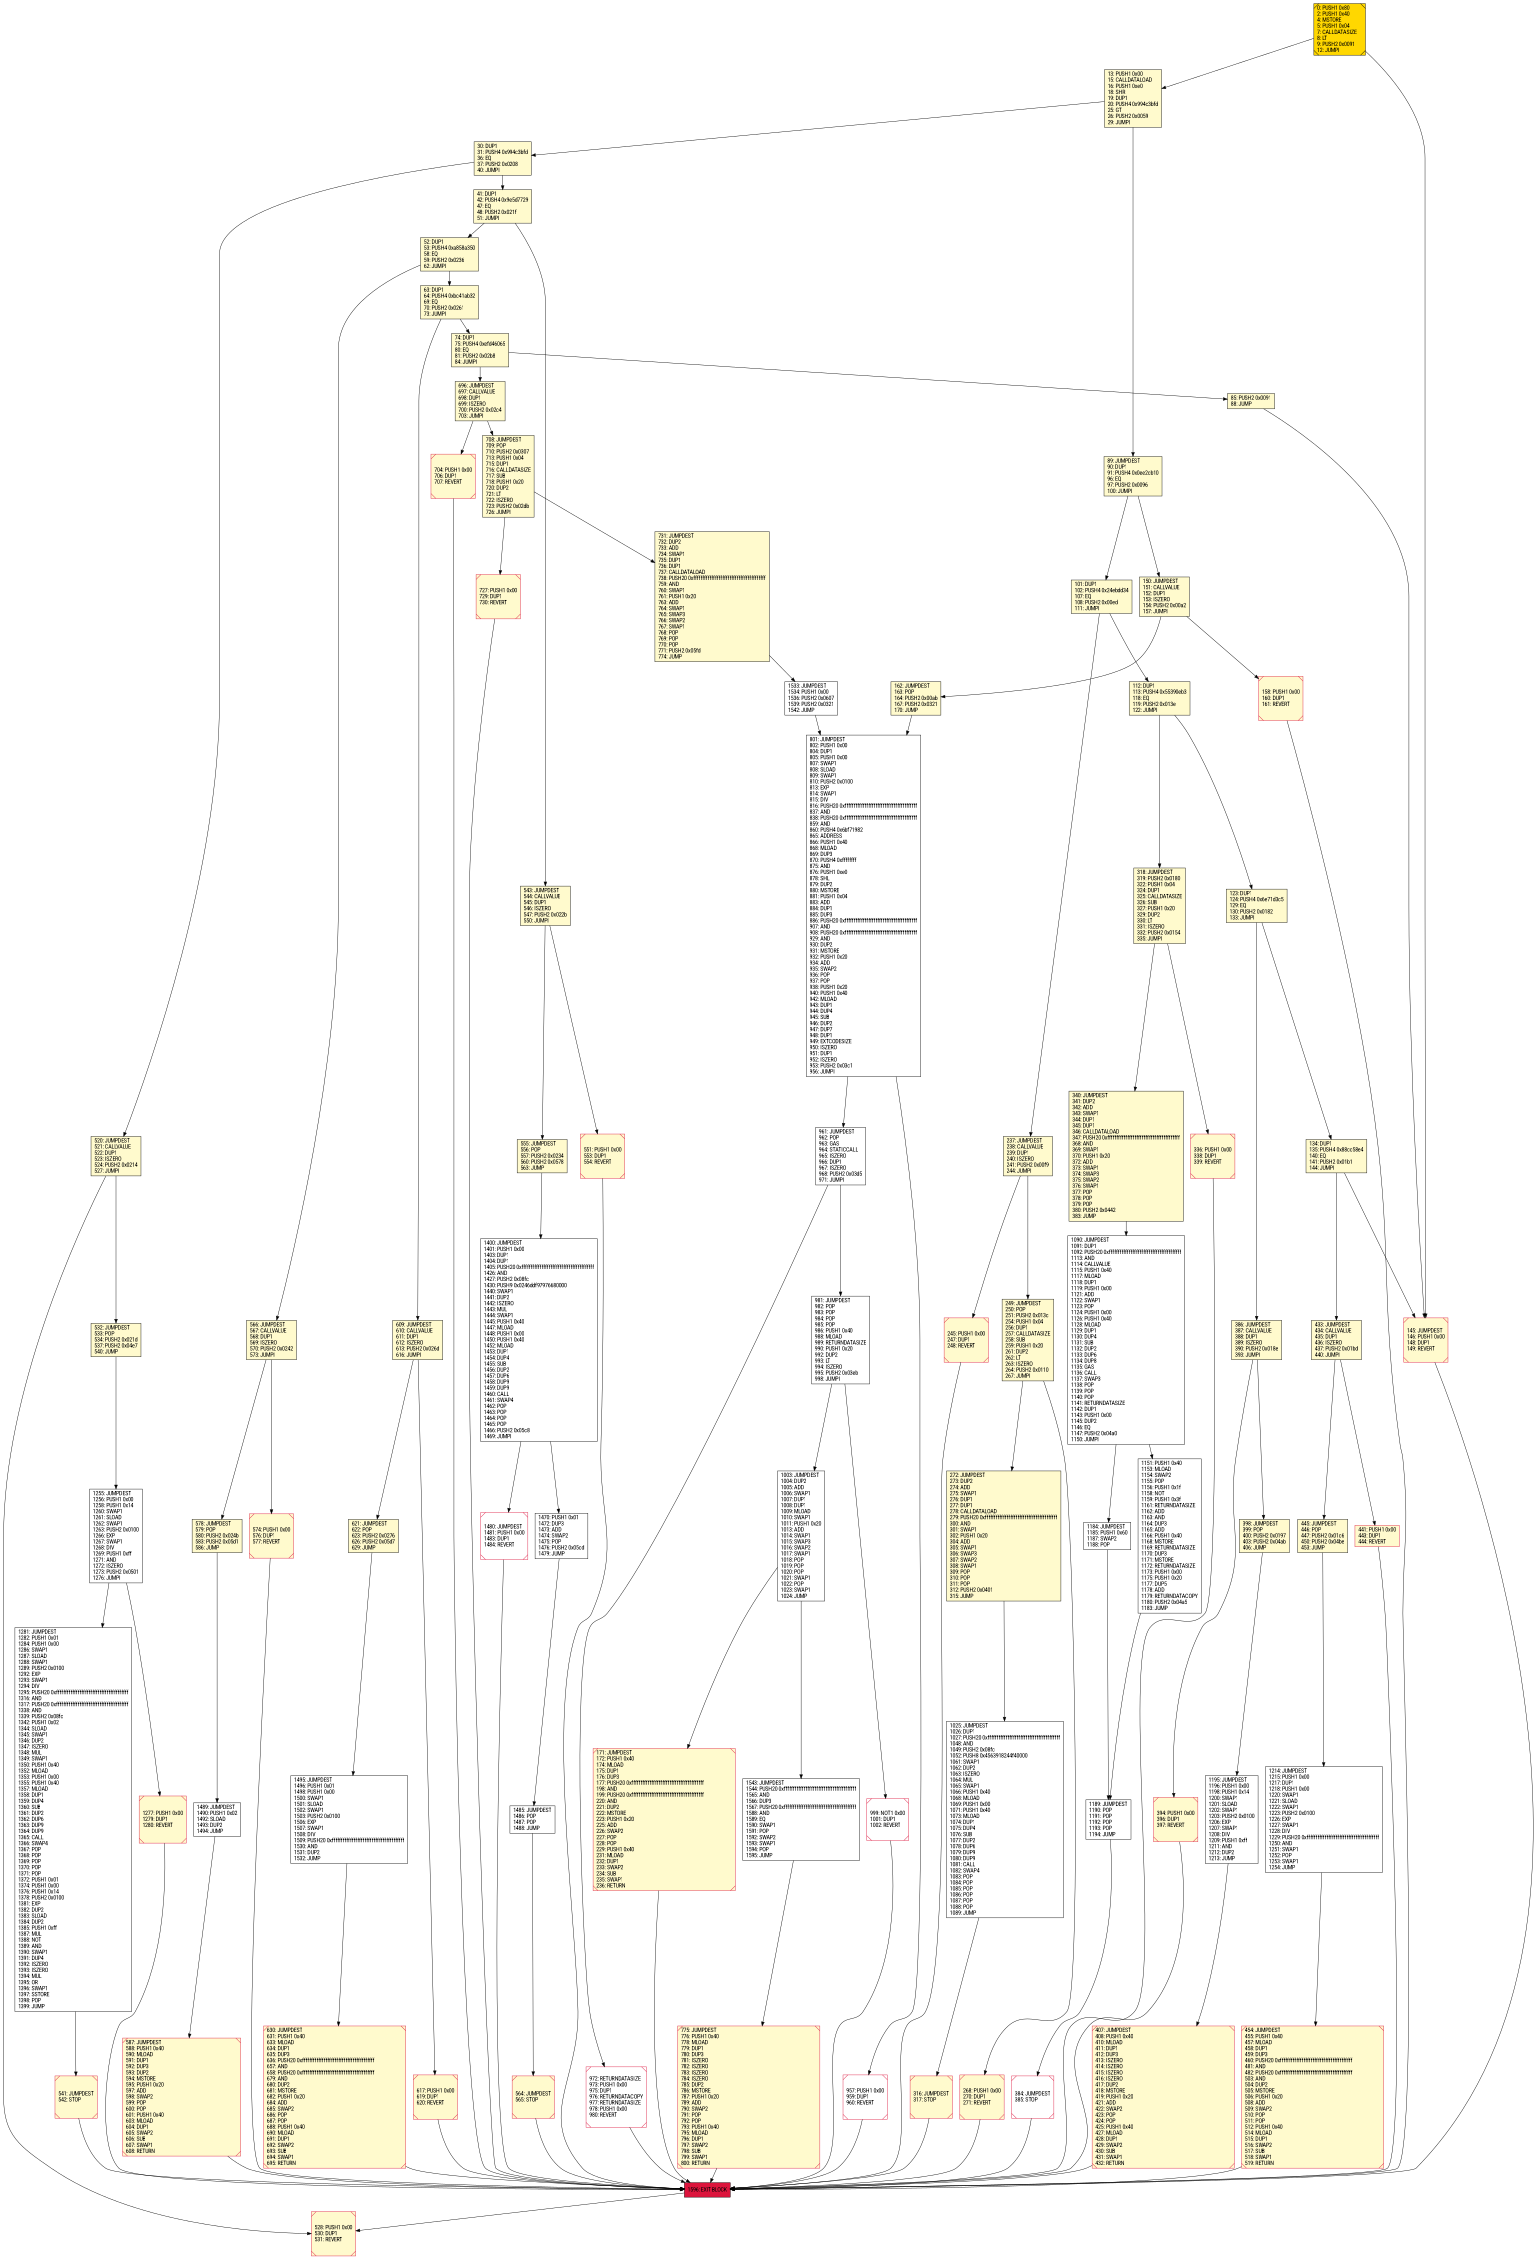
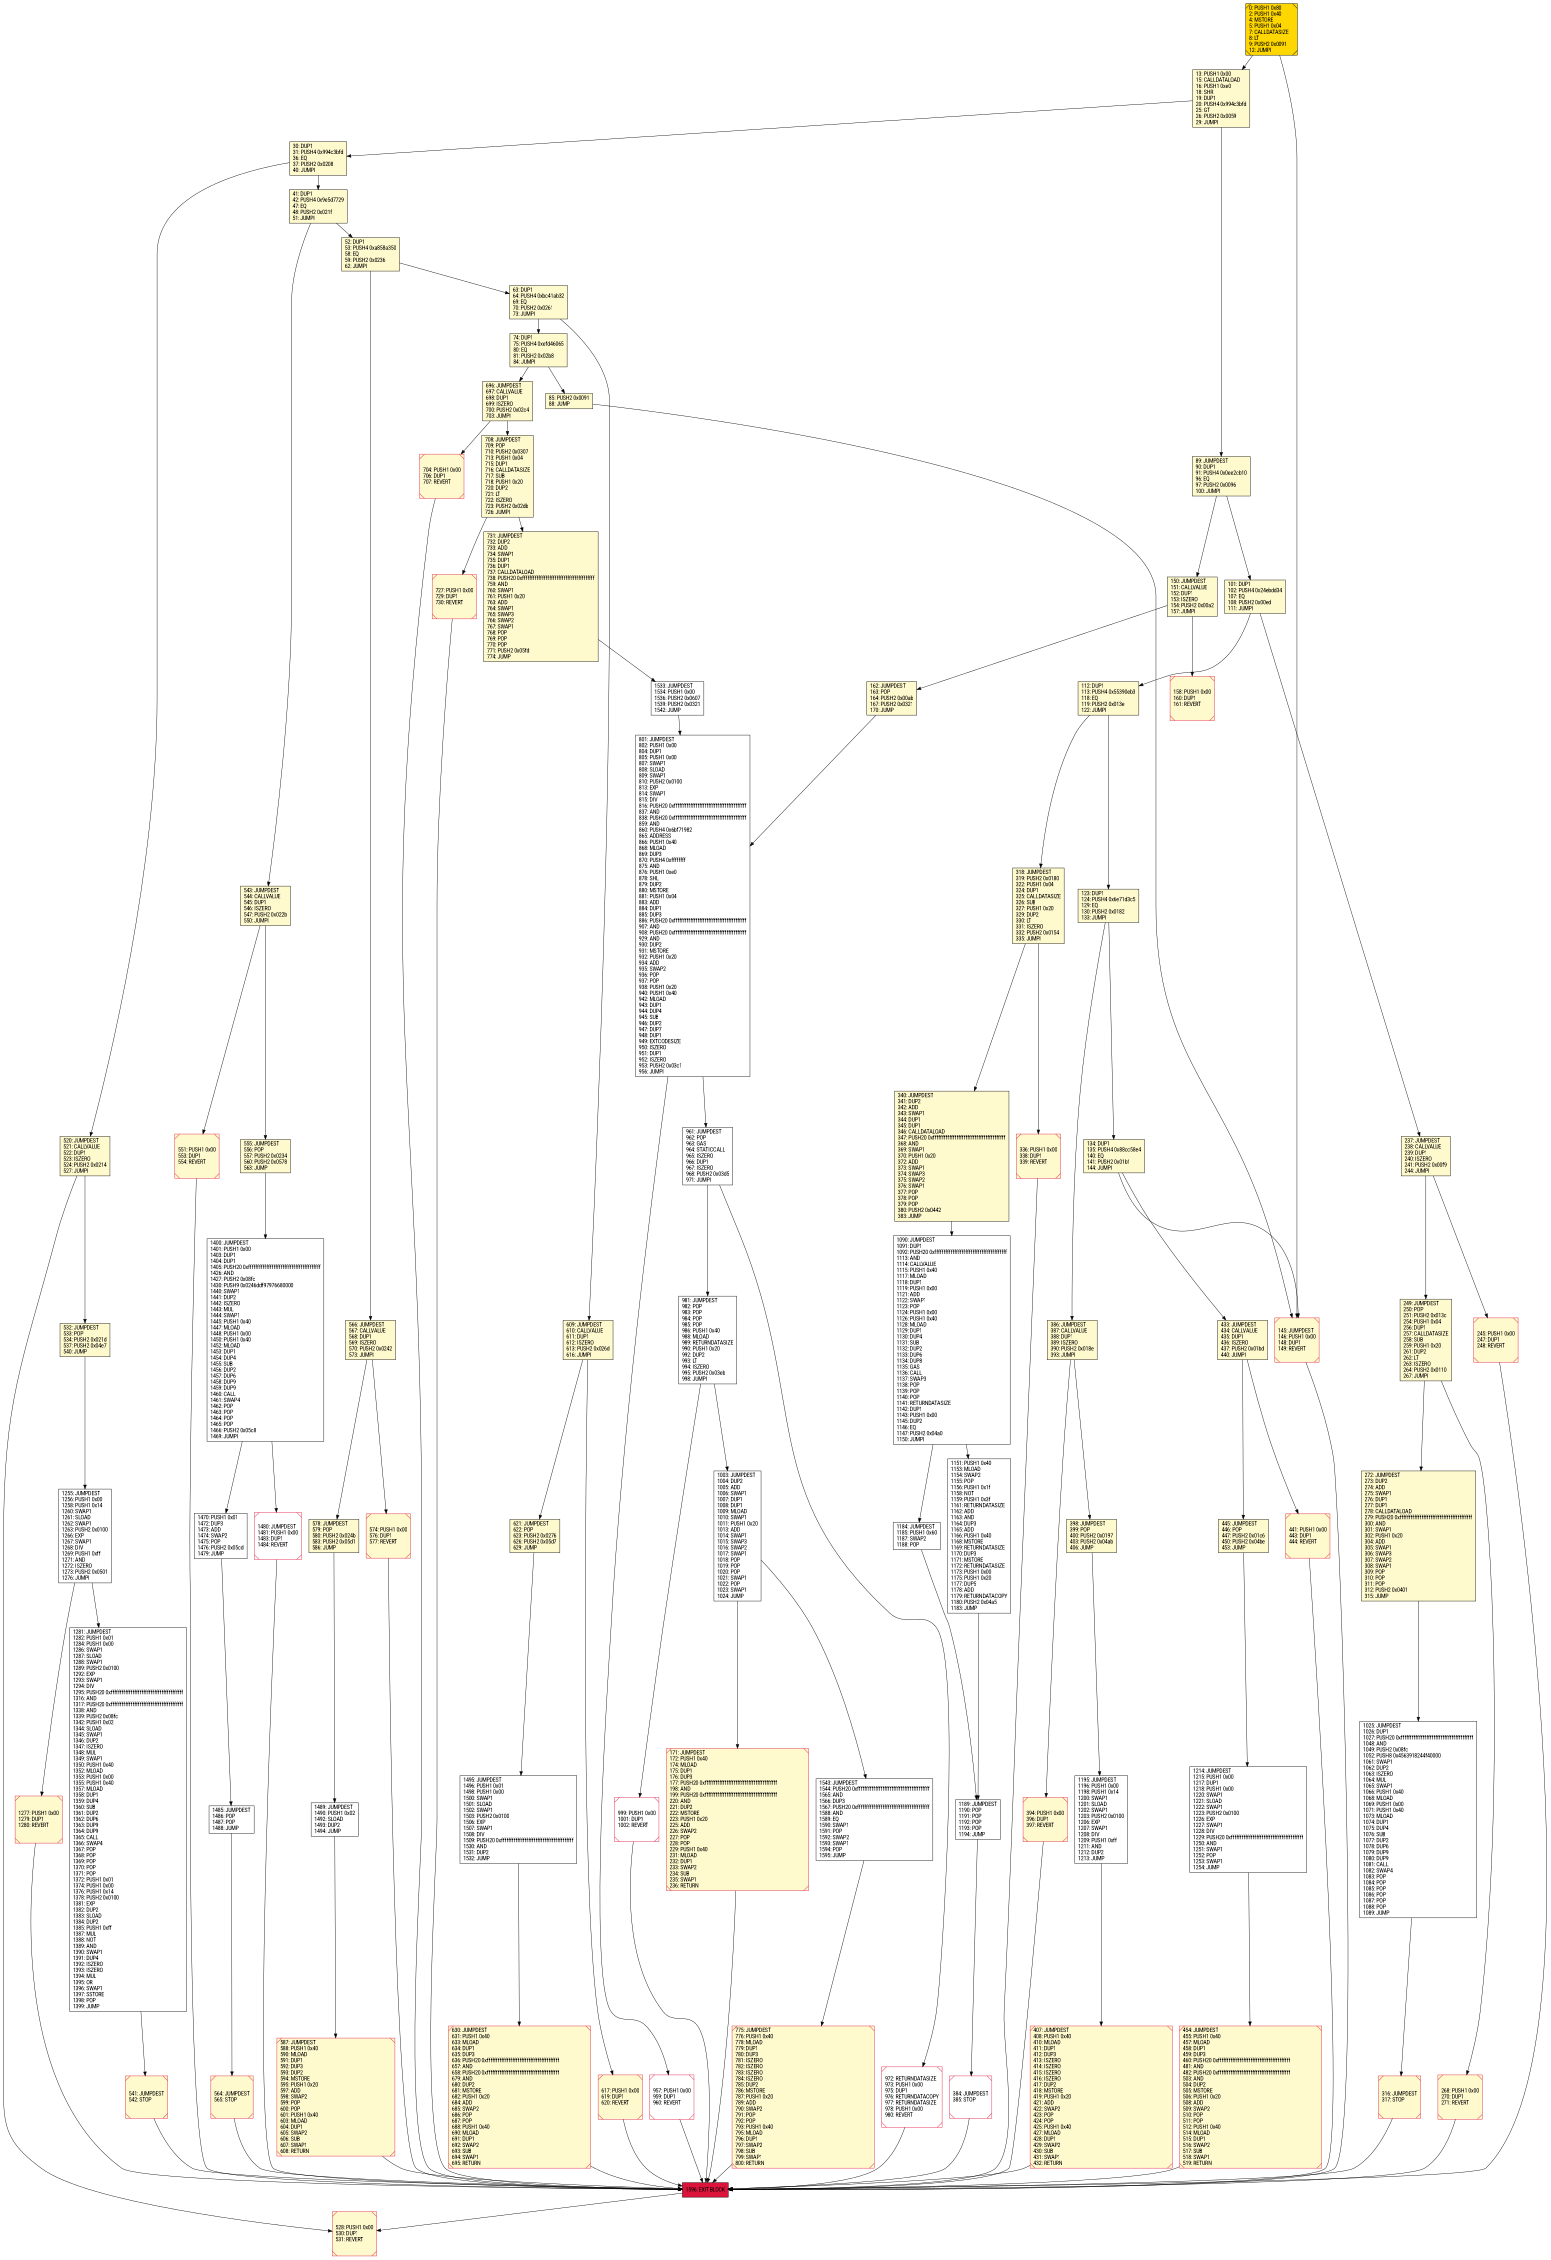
node "441: PUSH1 0x00 443: DUP1 444: REVERT": shape box -> Msquare
edge "158: PUSH1 0x00 160: DUP1 161: REVERT" -> "1596: EXIT BLOCK": removed
node "999: NOT1 0x00 1001: DUP1 1002: REVERT": label "999: NOT1 0x00 1001: DUP1 1002: REVERT" -> "999: PUSH1 0x00 1001: DUP1 1002: REVERT"
